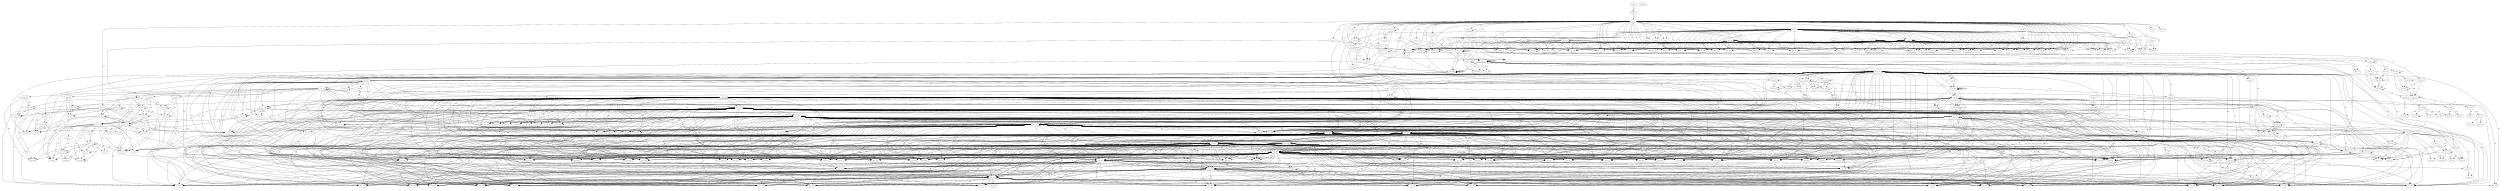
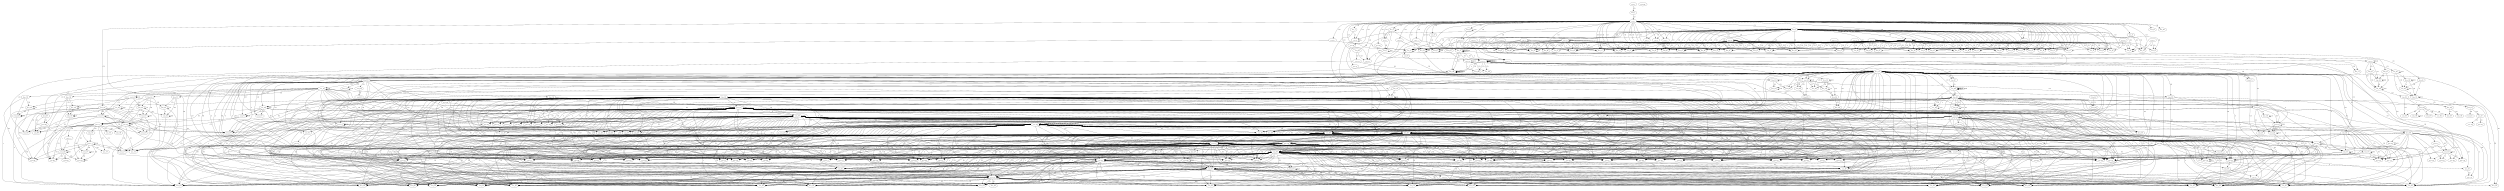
node "Line_306": removed
